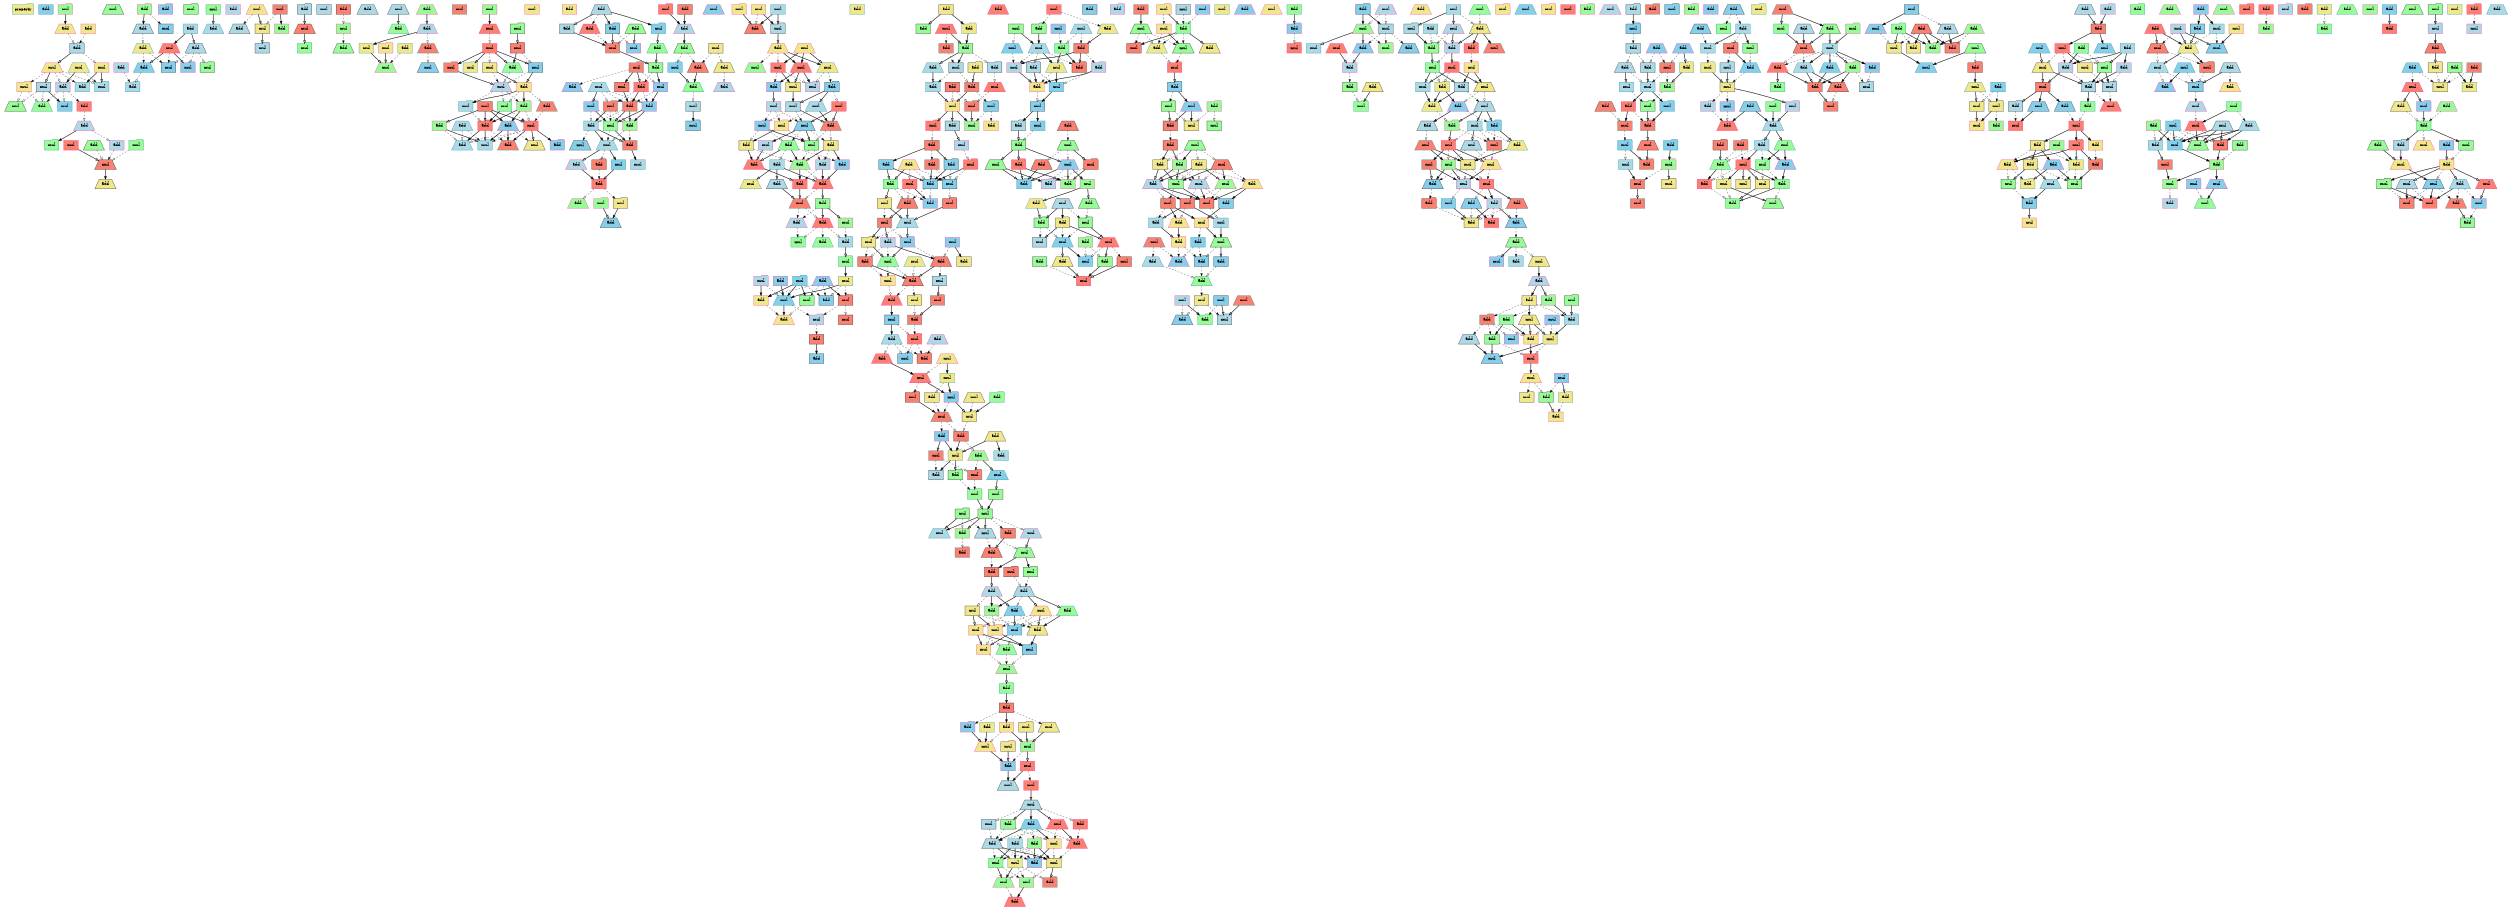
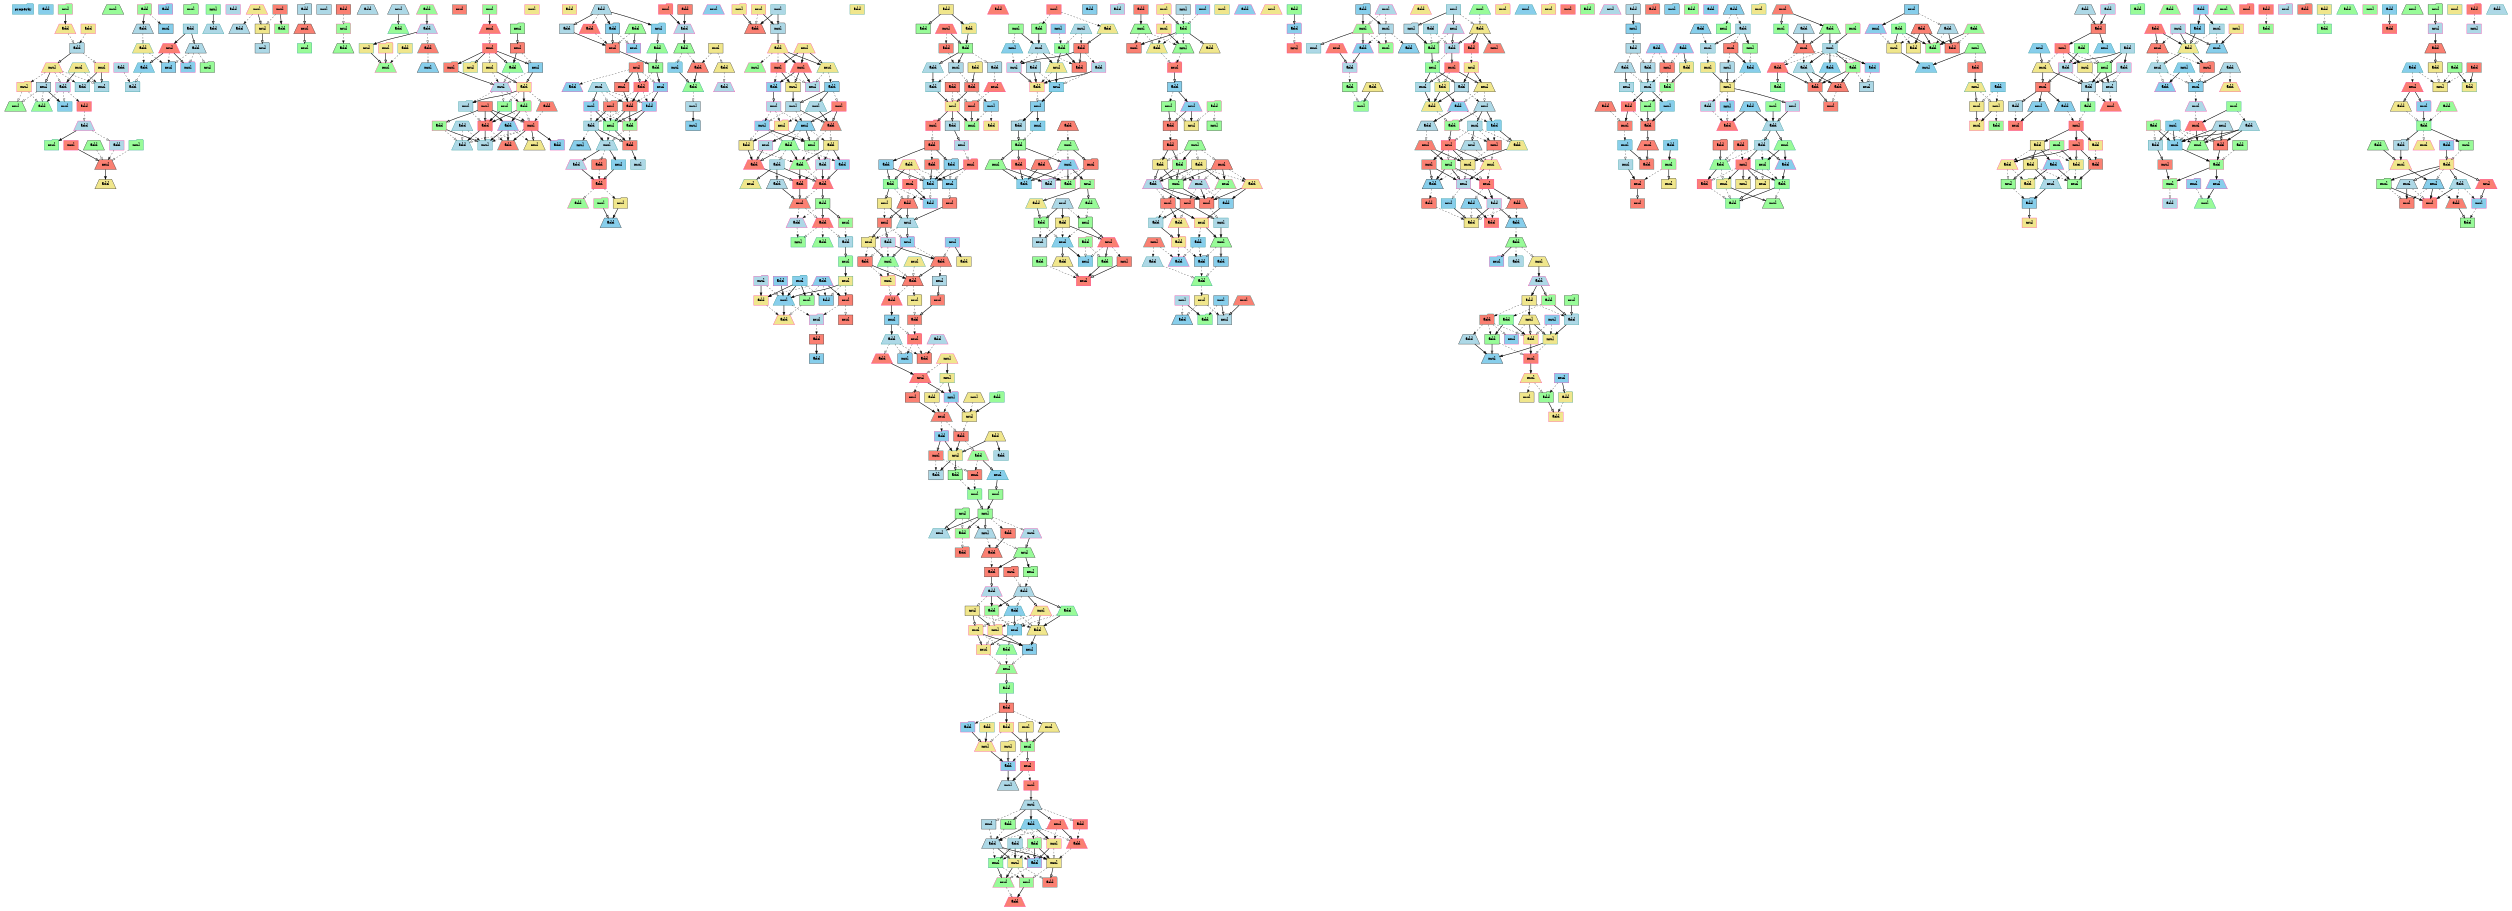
node "property": fillcolor khaki -> skyblue
